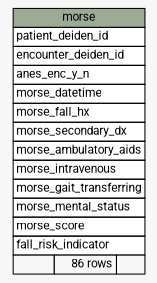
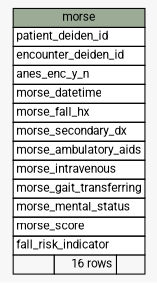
node "morse": text "86 rows" -> "16 rows"
